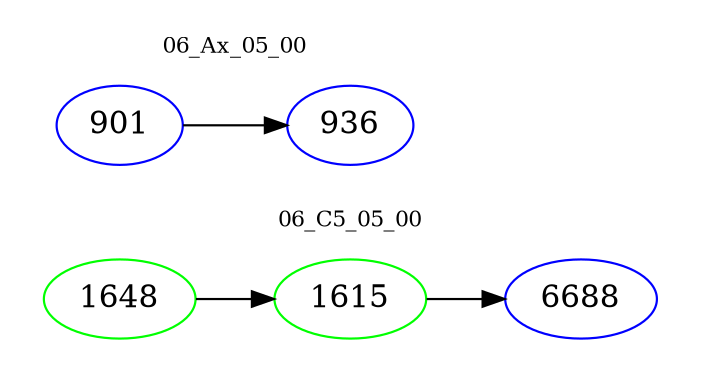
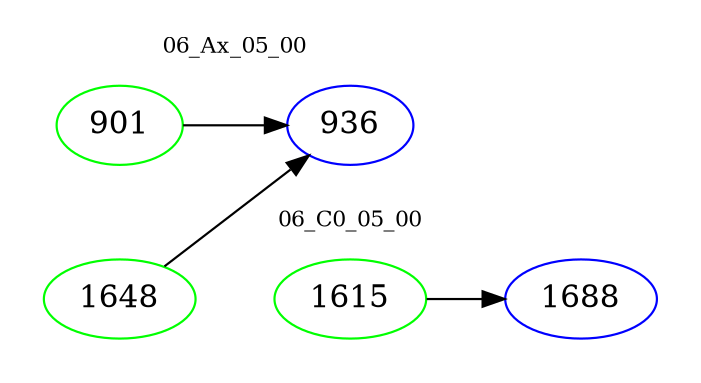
node "901": color blue -> green
cluster "06_C5_05_00": label "06_C5_05_00" -> "06_C0_05_00"
edge "1648" -> "1615": now "1648" -> "936"
node "6688": label "6688" -> "1688"
